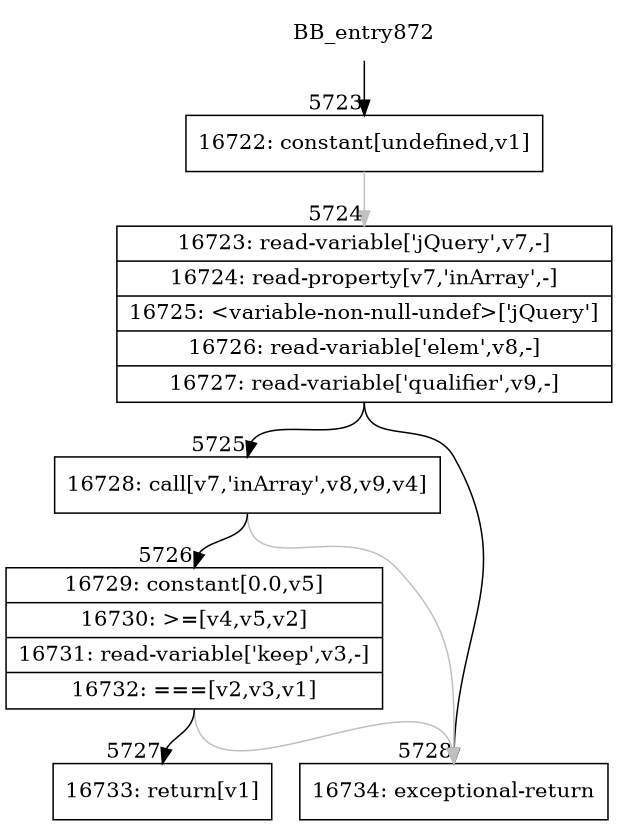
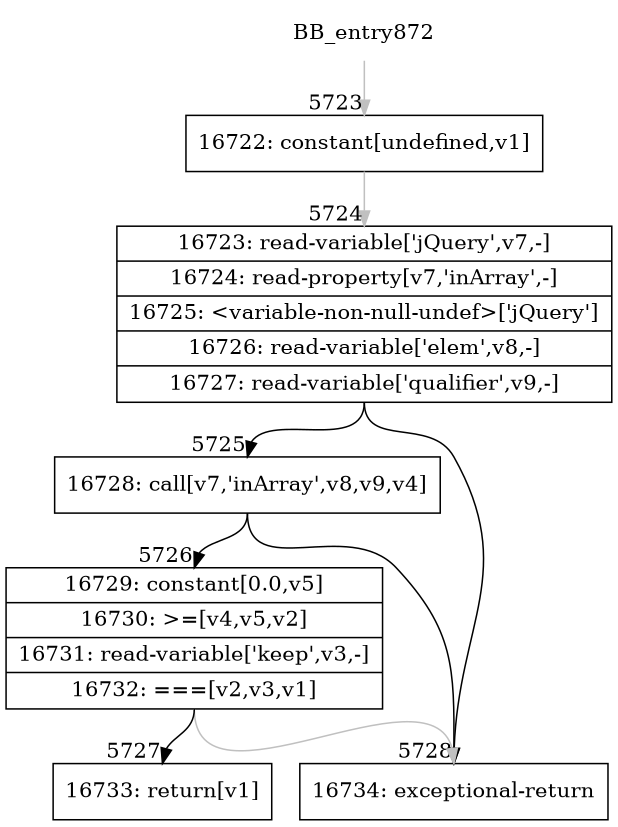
edge "BB_entry872" -> "16722: constant[undefined,v1]": color black -> gray
edge "16728: call[v7,'inArray',v8,v9,v4]" -> "16734: exceptional-return": color gray -> black
